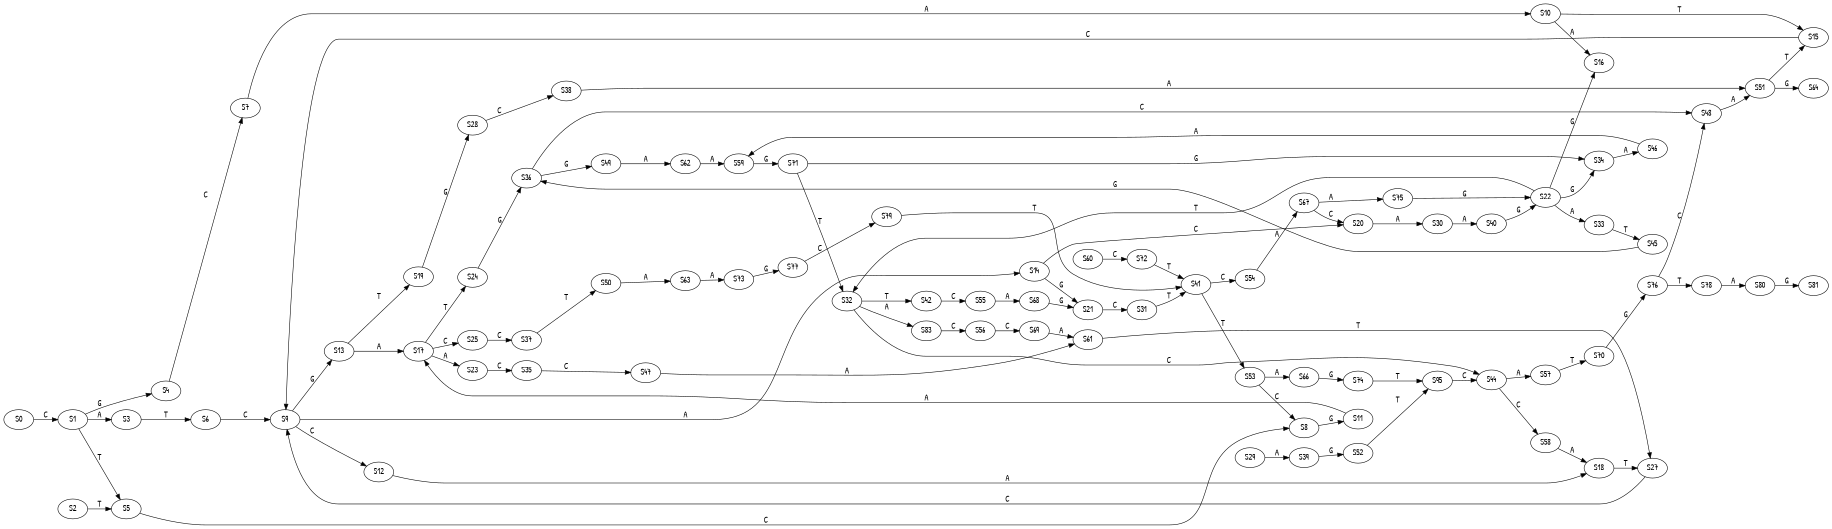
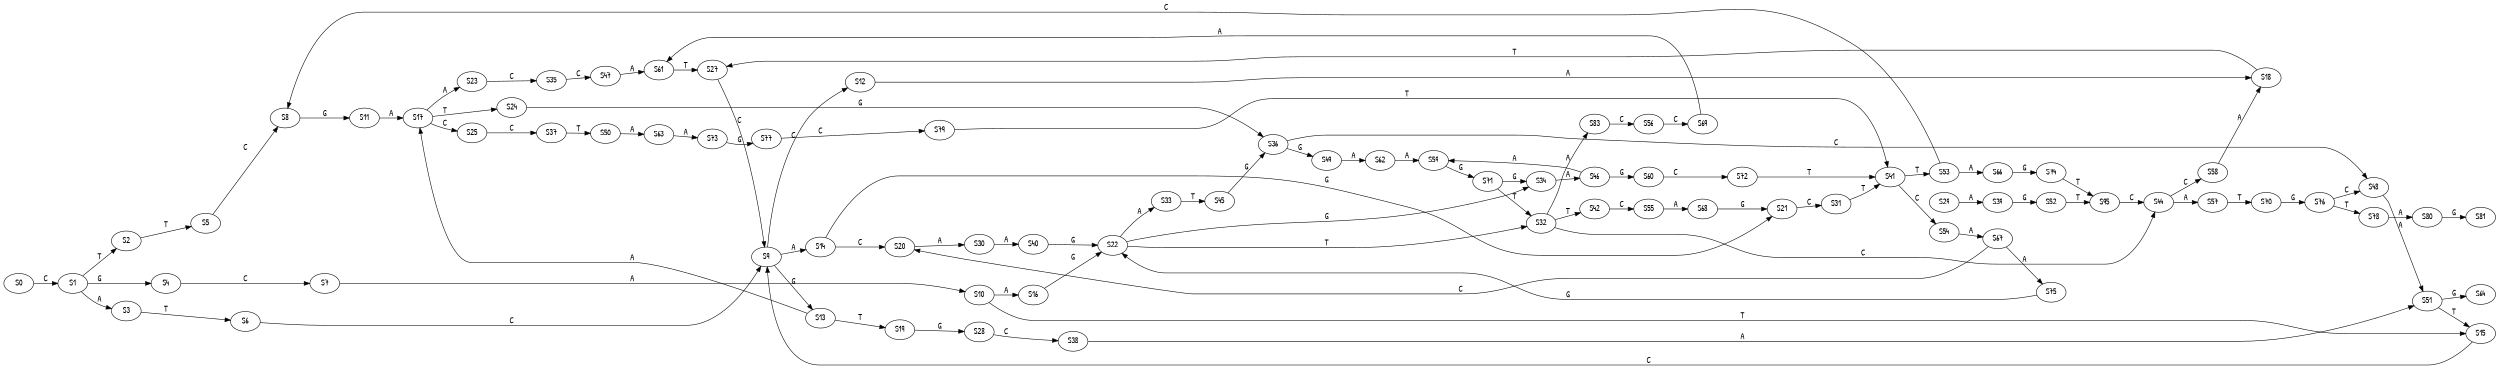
edge "S22" -> "S16": reversed
edge "S46" -> "S60": added, label "G"
edge "S1" -> "S5": now "S1" -> "S2"
